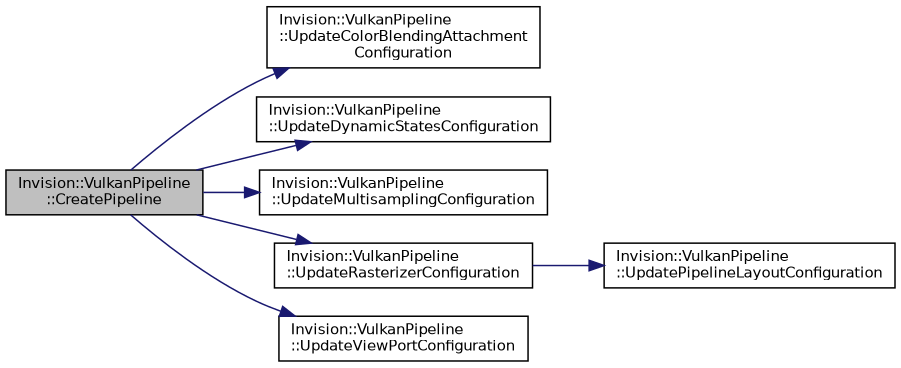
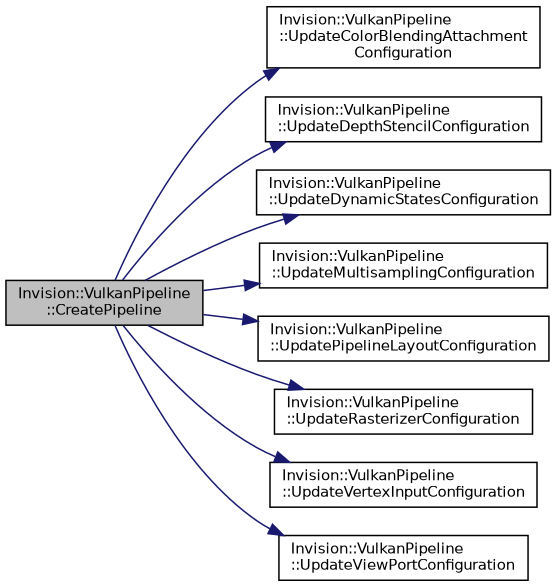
node "Invision::VulkanPipeline ::UpdateDepthStencilConfiguration": added
edge "Invision::VulkanPipeline ::UpdateRasterizerConfiguration" -> "Invision::VulkanPipeline ::UpdatePipelineLayoutConfiguration": now "Invision::VulkanPipeline ::CreatePipeline" -> "Invision::VulkanPipeline ::UpdatePipelineLayoutConfiguration"
node "Invision::VulkanPipeline ::UpdateVertexInputConfiguration": added
